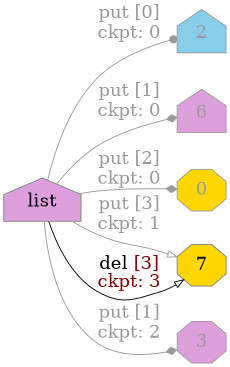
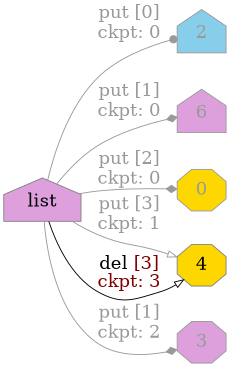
node "7": label "7" -> "4"
